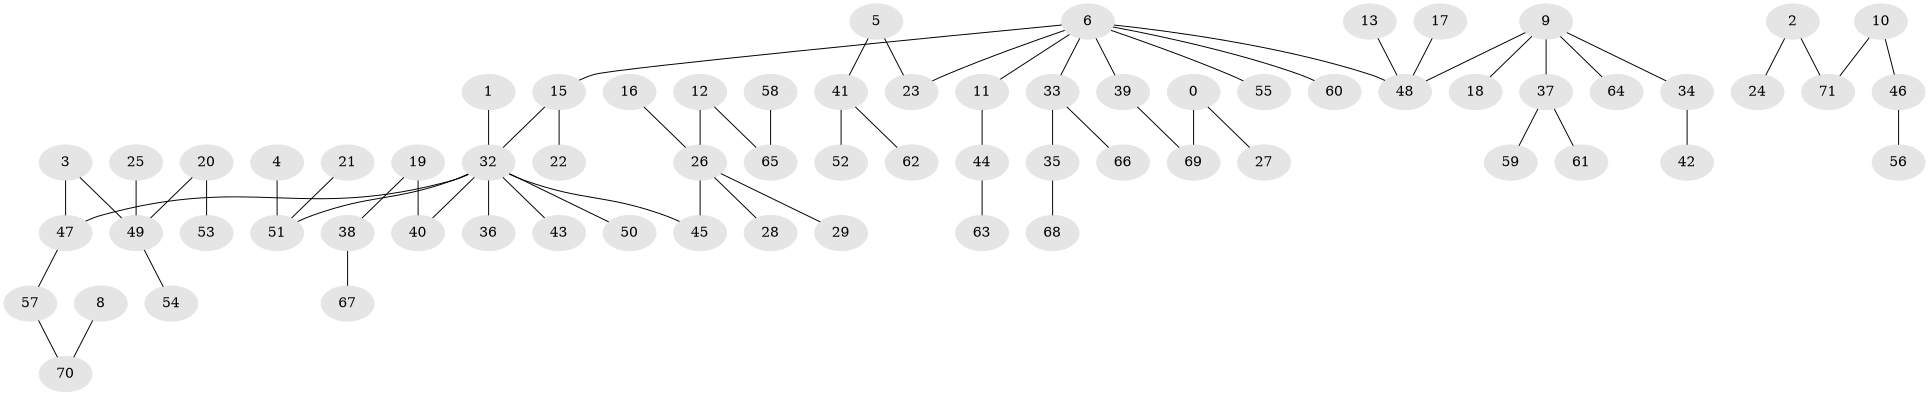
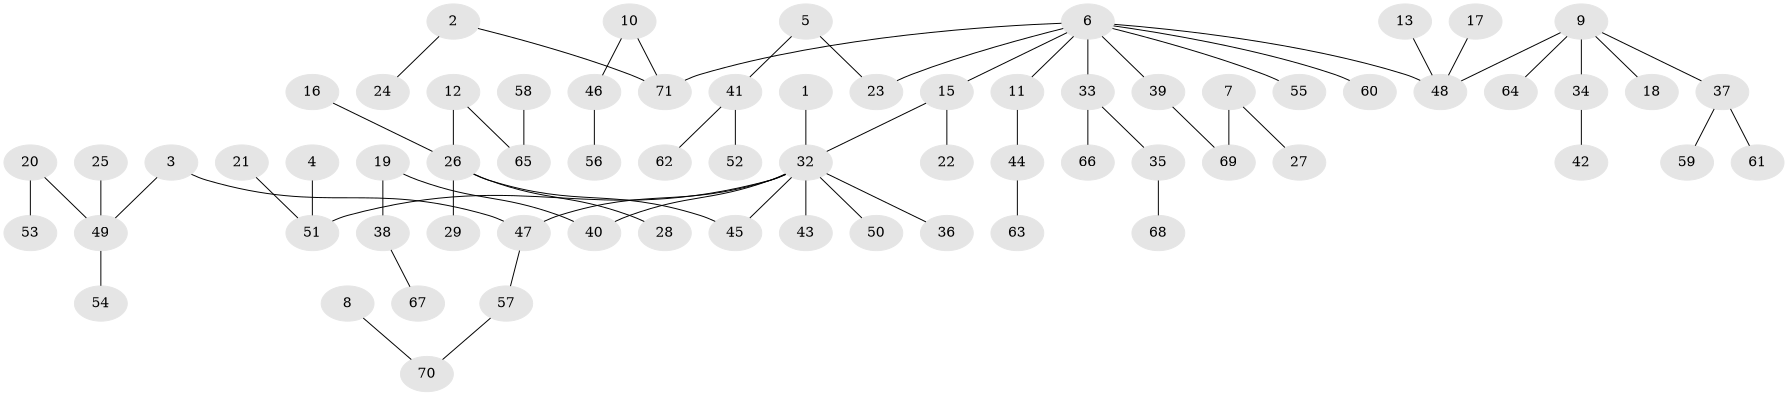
edge "6" -- "71": added
node "0": label "0" -> "7"
